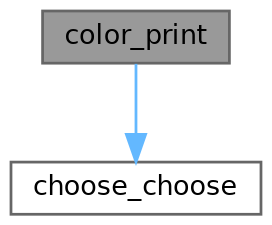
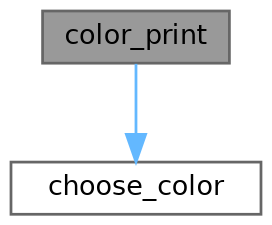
node "choose_choose": label "choose_choose" -> "choose_color"
